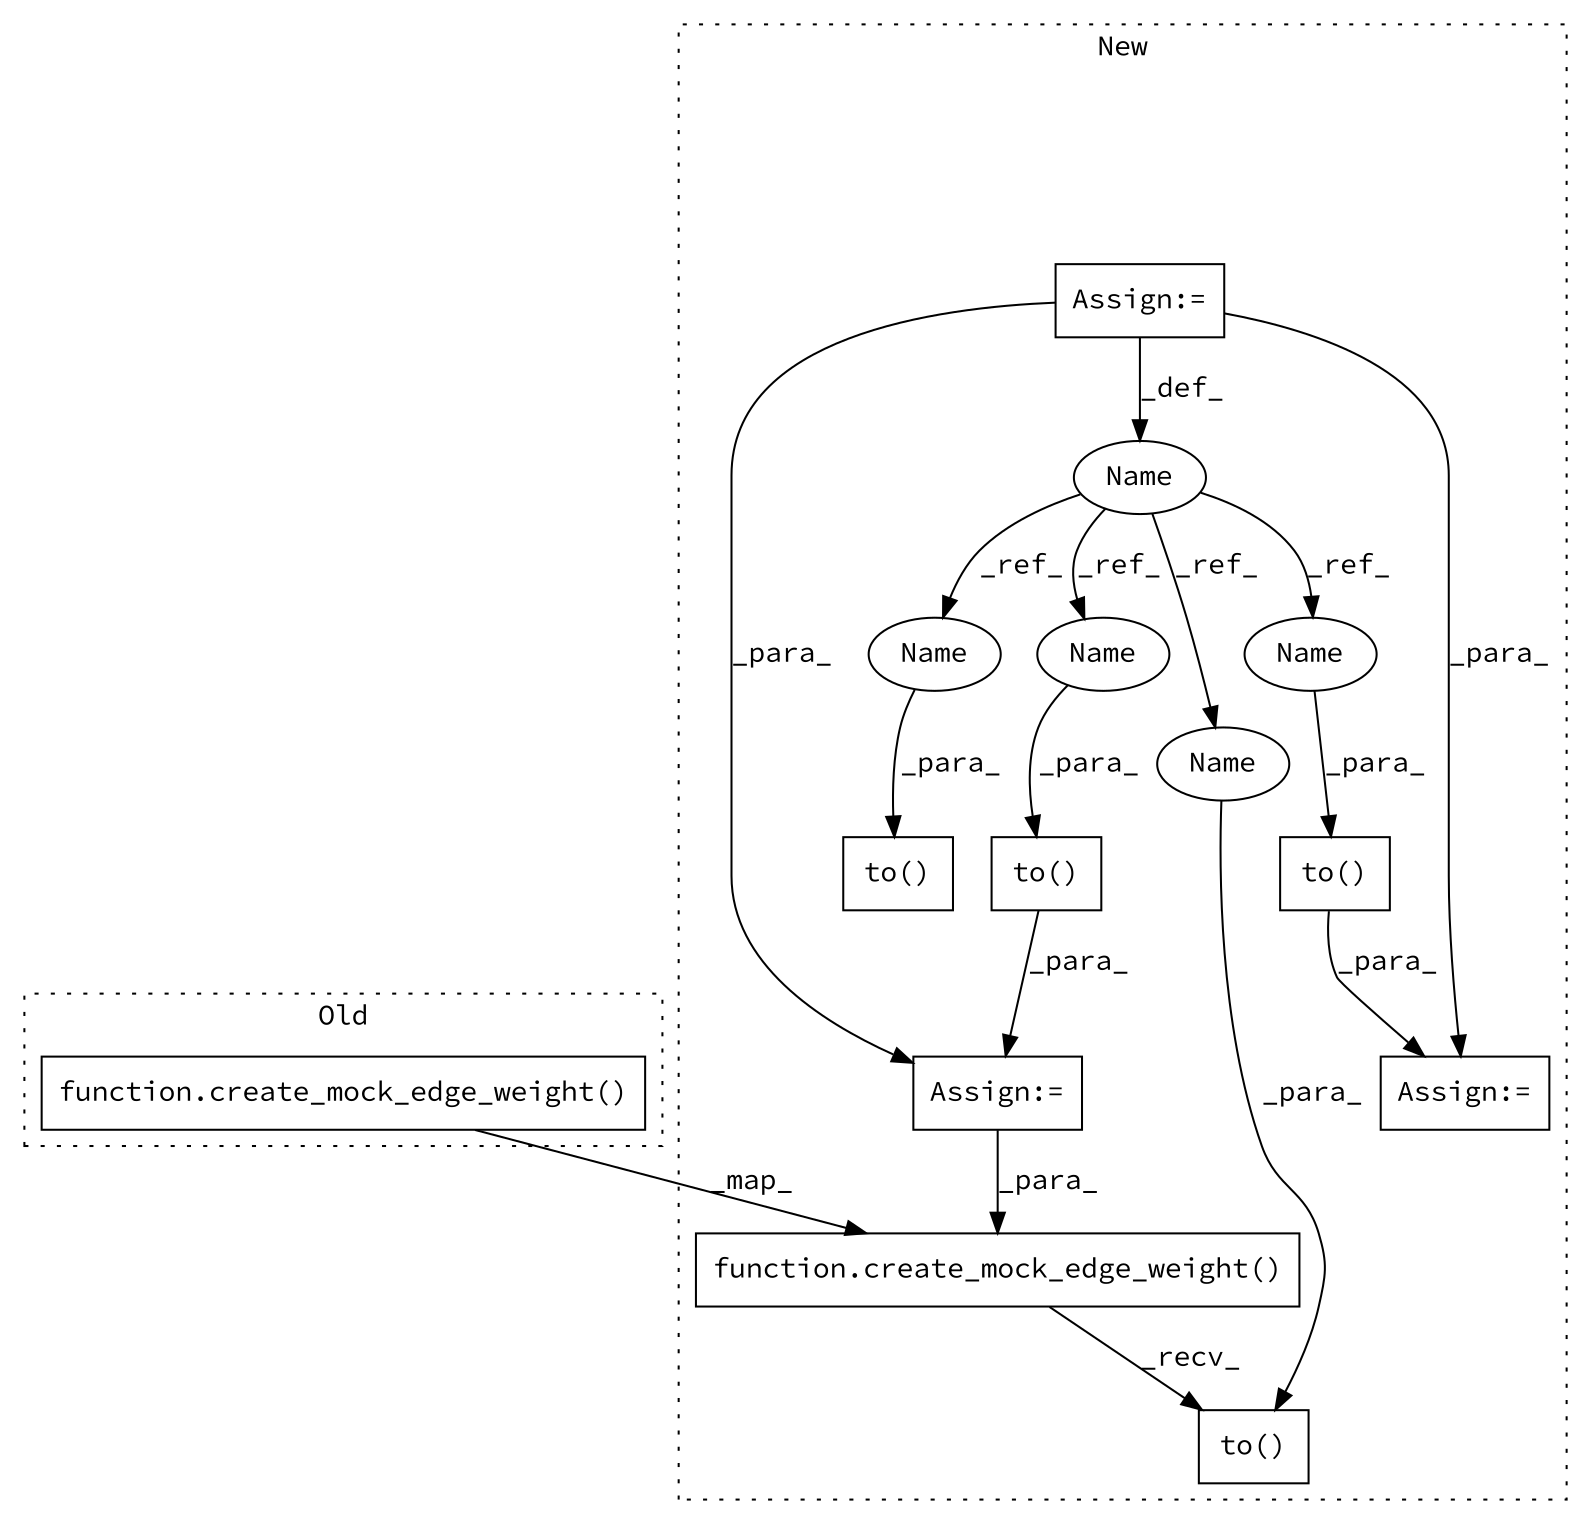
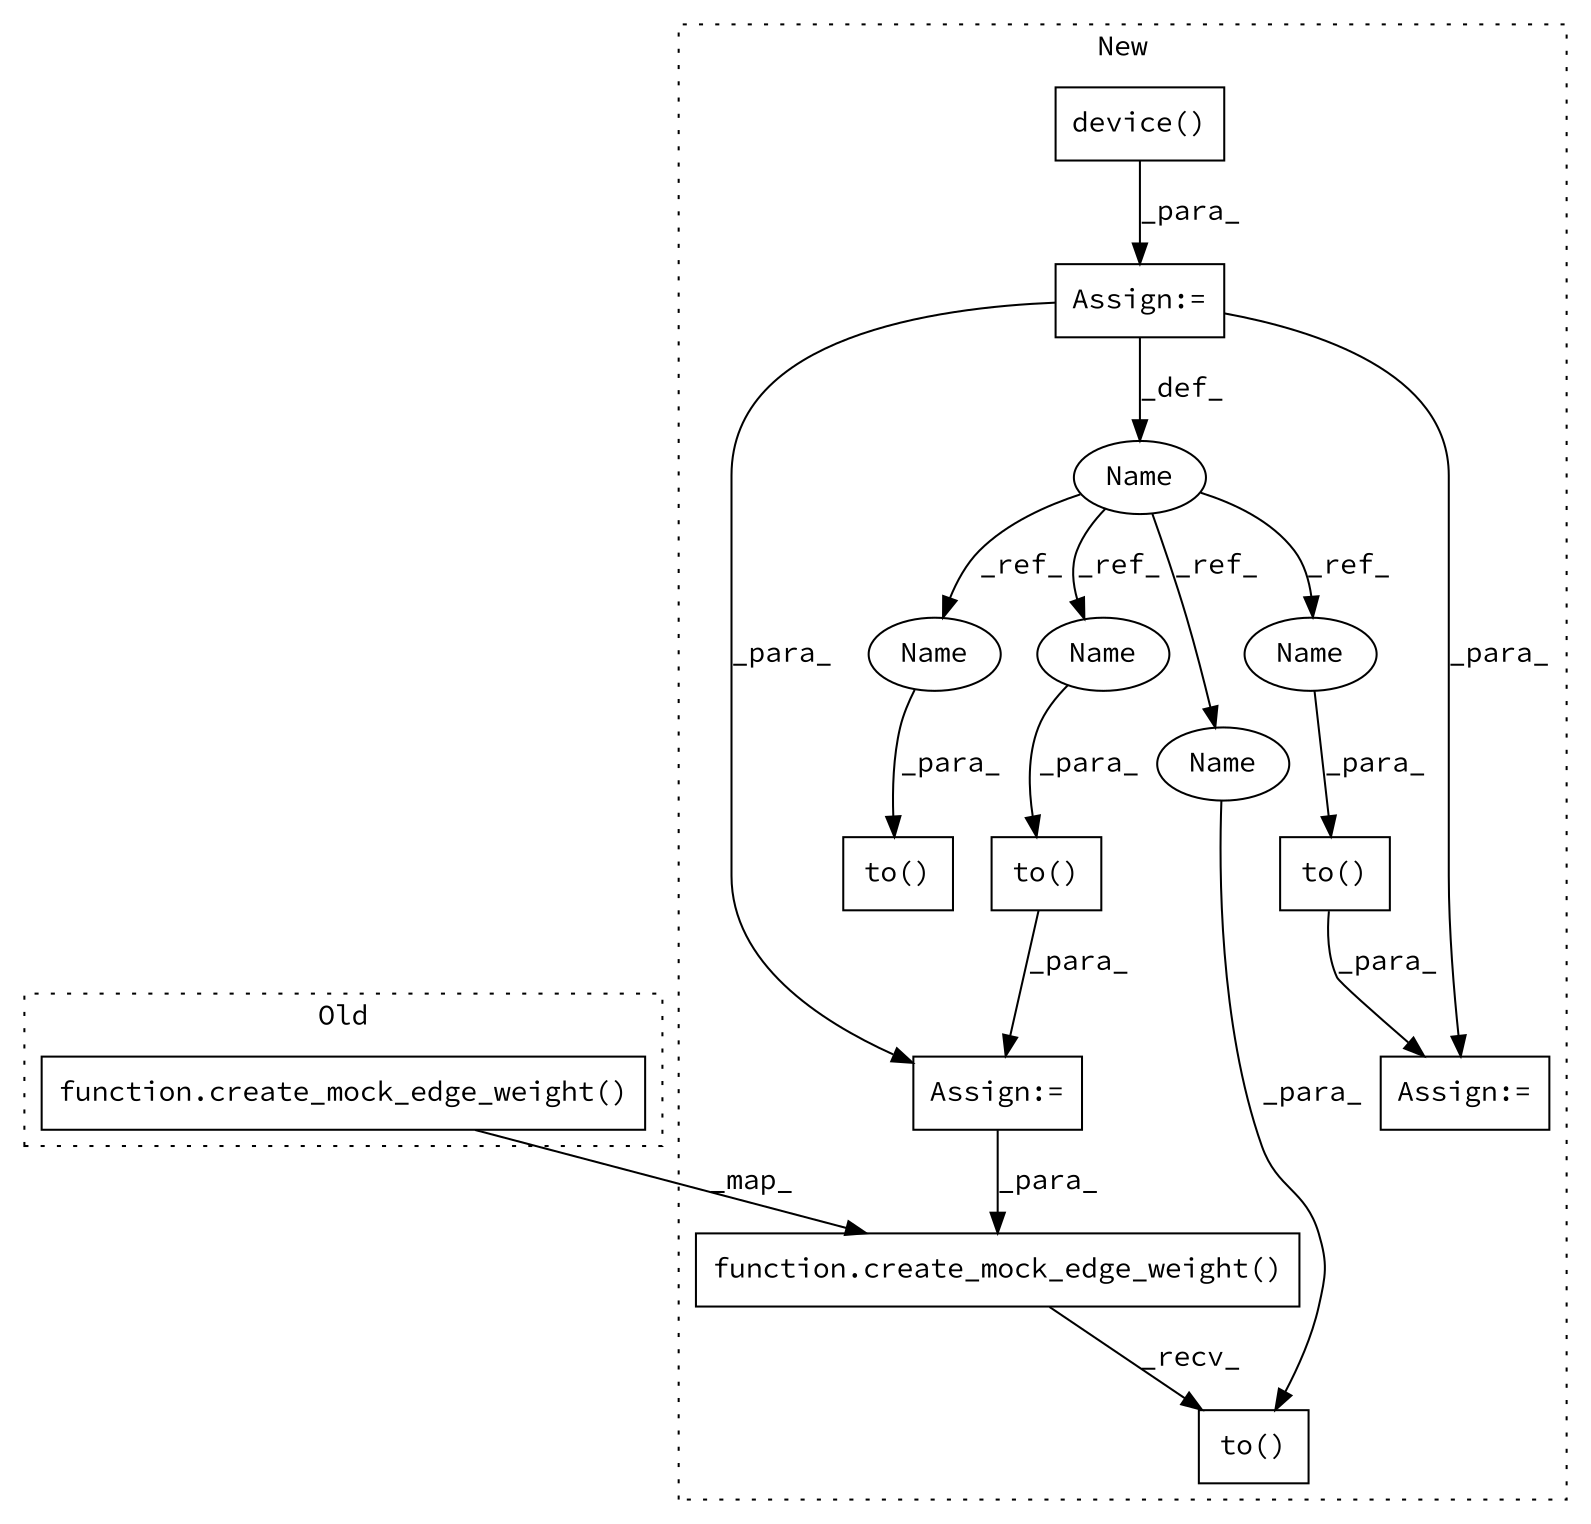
node "device()": added
